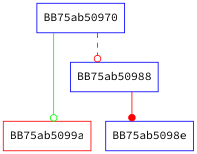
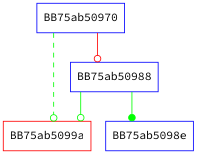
edge "BB75ab50970" -> "BB75ab50988": style dashed -> solid
edge "BB75ab50970" -> "BB75ab5099a": style solid -> dashed
edge "BB75ab50988" -> "BB75ab5099a": added
edge "BB75ab50988" -> "BB75ab5098e": color red -> green
